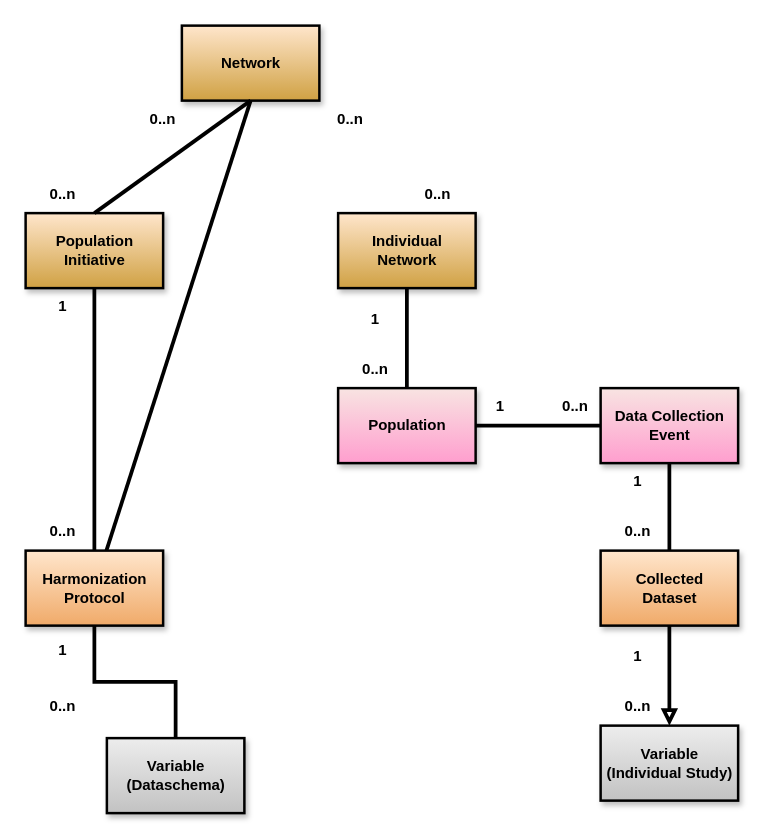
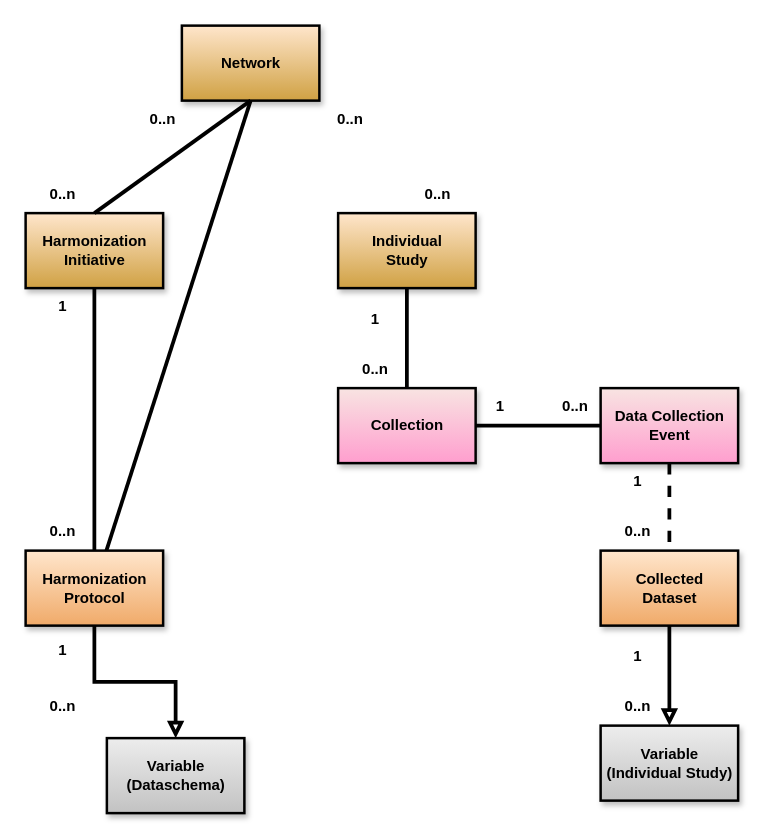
node "Population Initiative": label "Population Initiative" -> "Harmonization Initiative"
node "Individual Network": label "Individual Network" -> "Individual Study"
node "Population": label "Population" -> "Collection"
edge "Data Collection Event" -- "Collected Dataset": style solid -> dashed
edge "Harmonization Protocol" -- "Variable (Dataschema)": arrowhead none -> block
